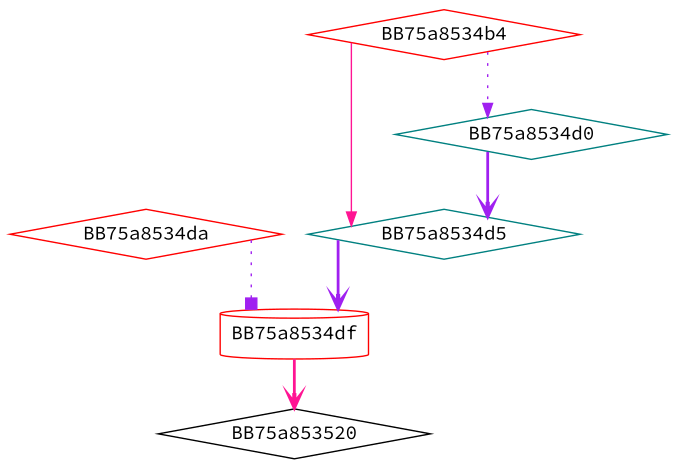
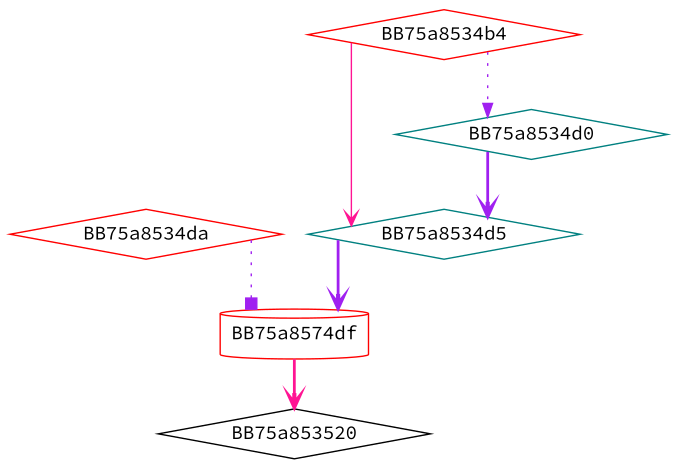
edge "BB75a8534b4" -> "BB75a8534d5": arrowhead normal -> vee
node "BB75a8534df": label "BB75a8534df" -> "BB75a8574df"
